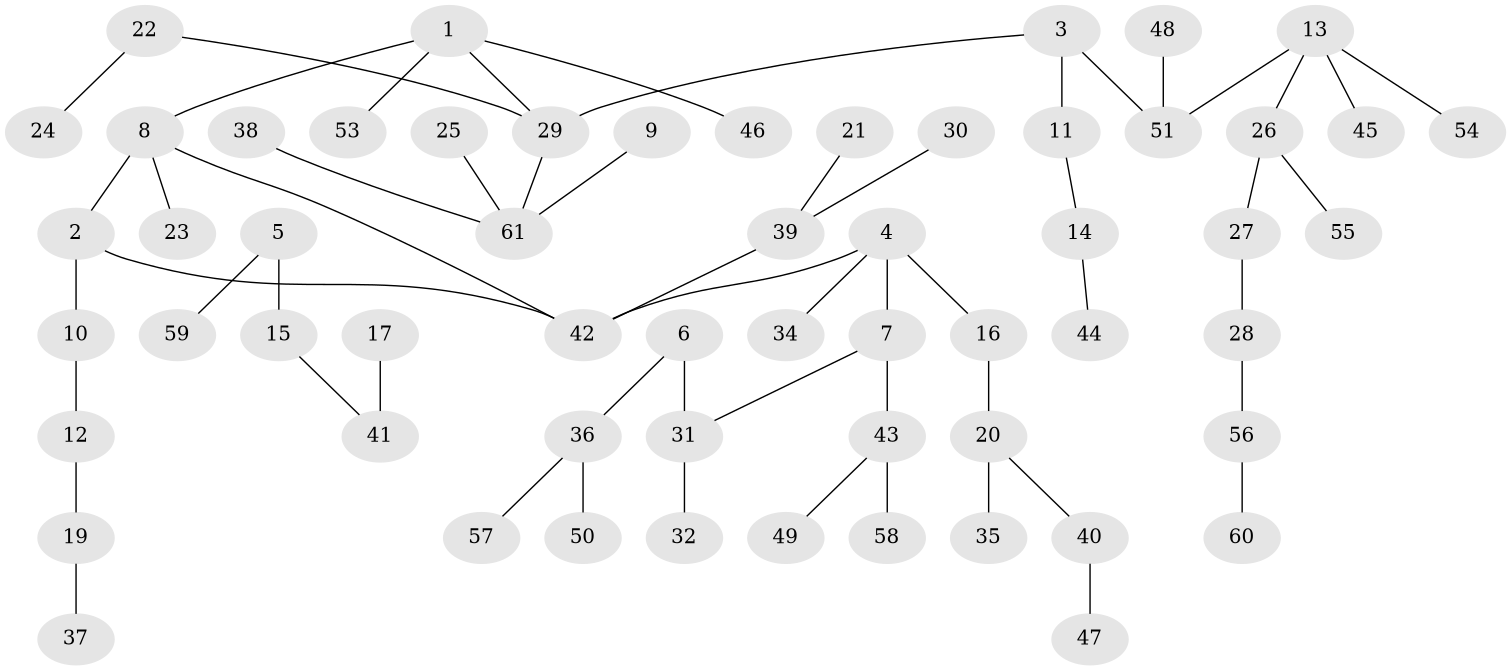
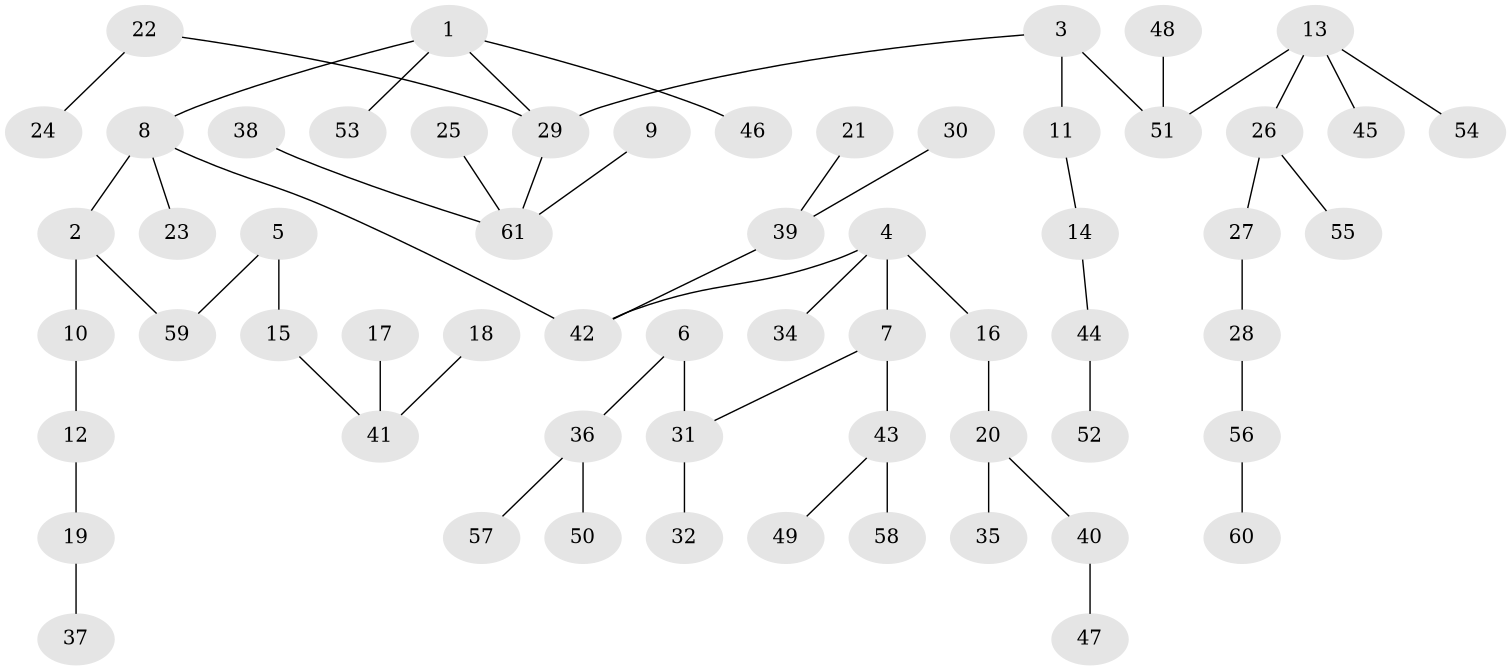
edge "2" -- "42": now "2" -- "59"
node "18": added
node "52": added
